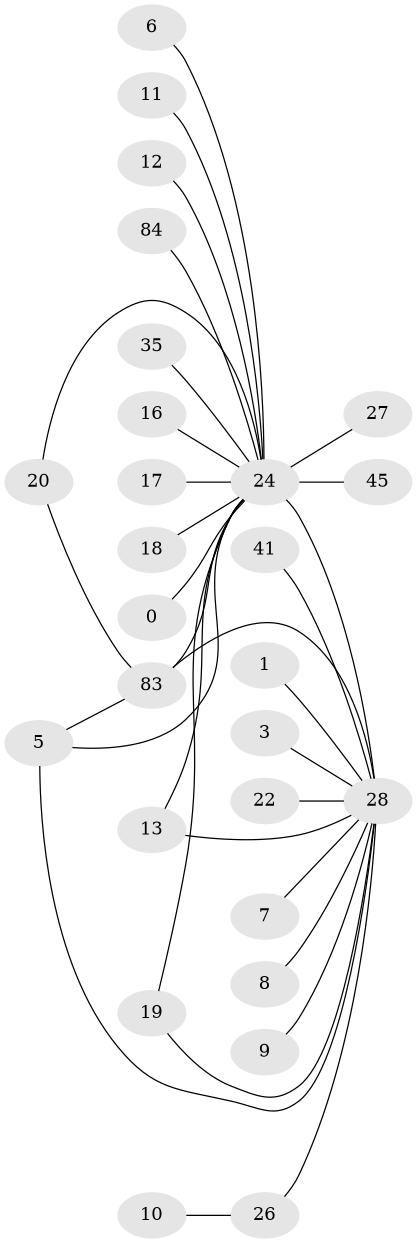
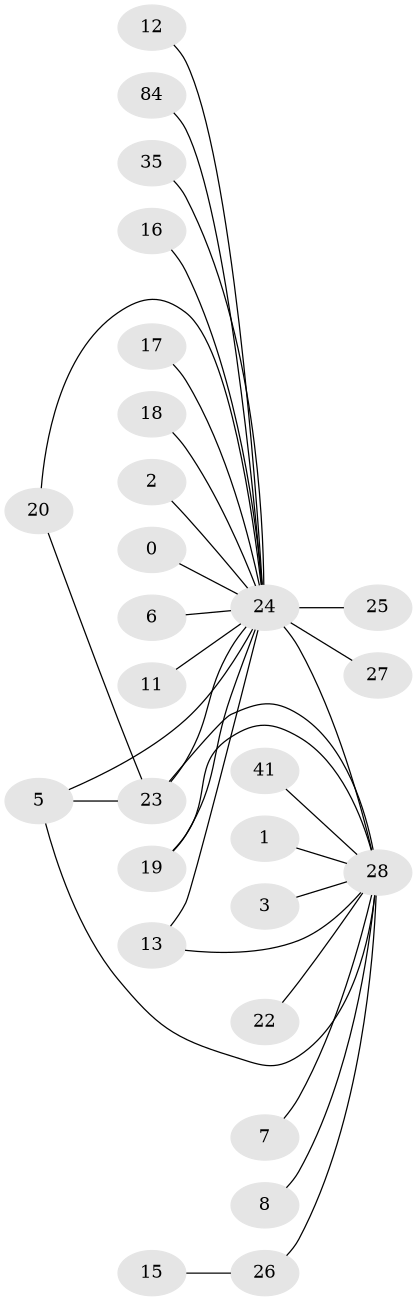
node "2": added
node "45": label "45" -> "25"
node "83": label "83" -> "23"
node "9": removed
node "10": label "10" -> "15"
